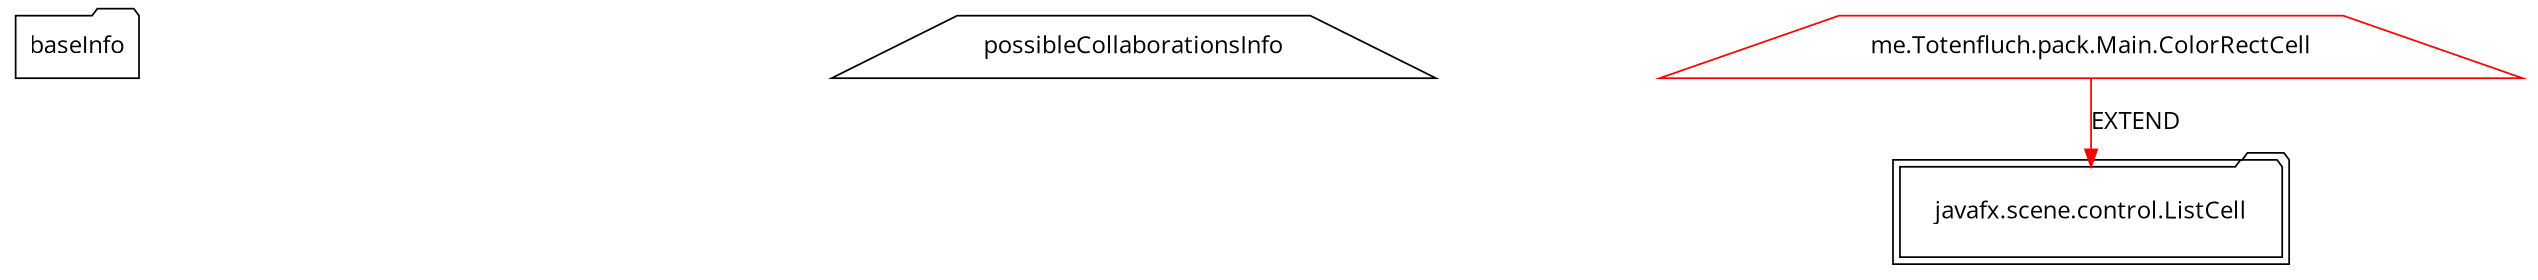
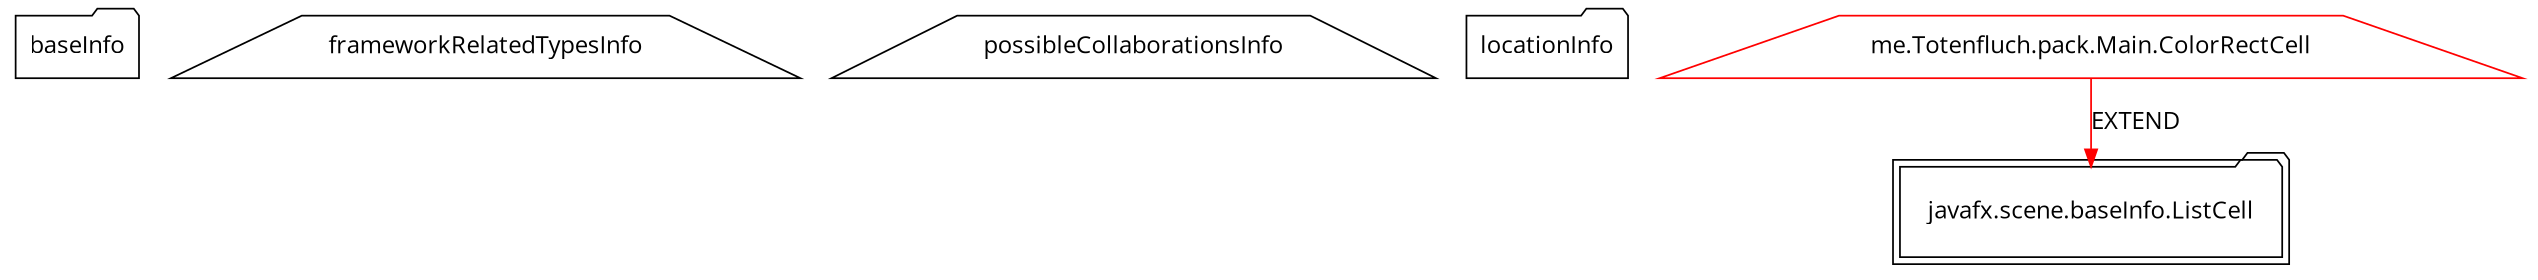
node "frameworkRelatedTypesInfo": added
node "locationInfo": added
node "javafx.scene.control.ListCell": label "javafx.scene.control.ListCell" -> "javafx.scene.baseInfo.ListCell"
